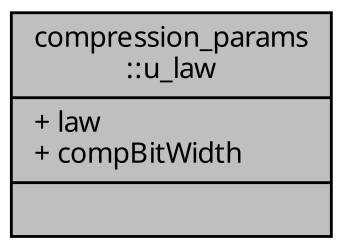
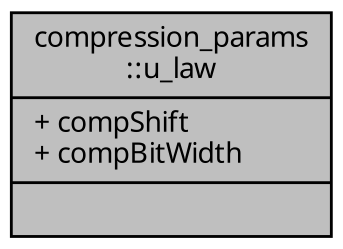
node "compression_params": text "+ law" -> "+ compShift"
